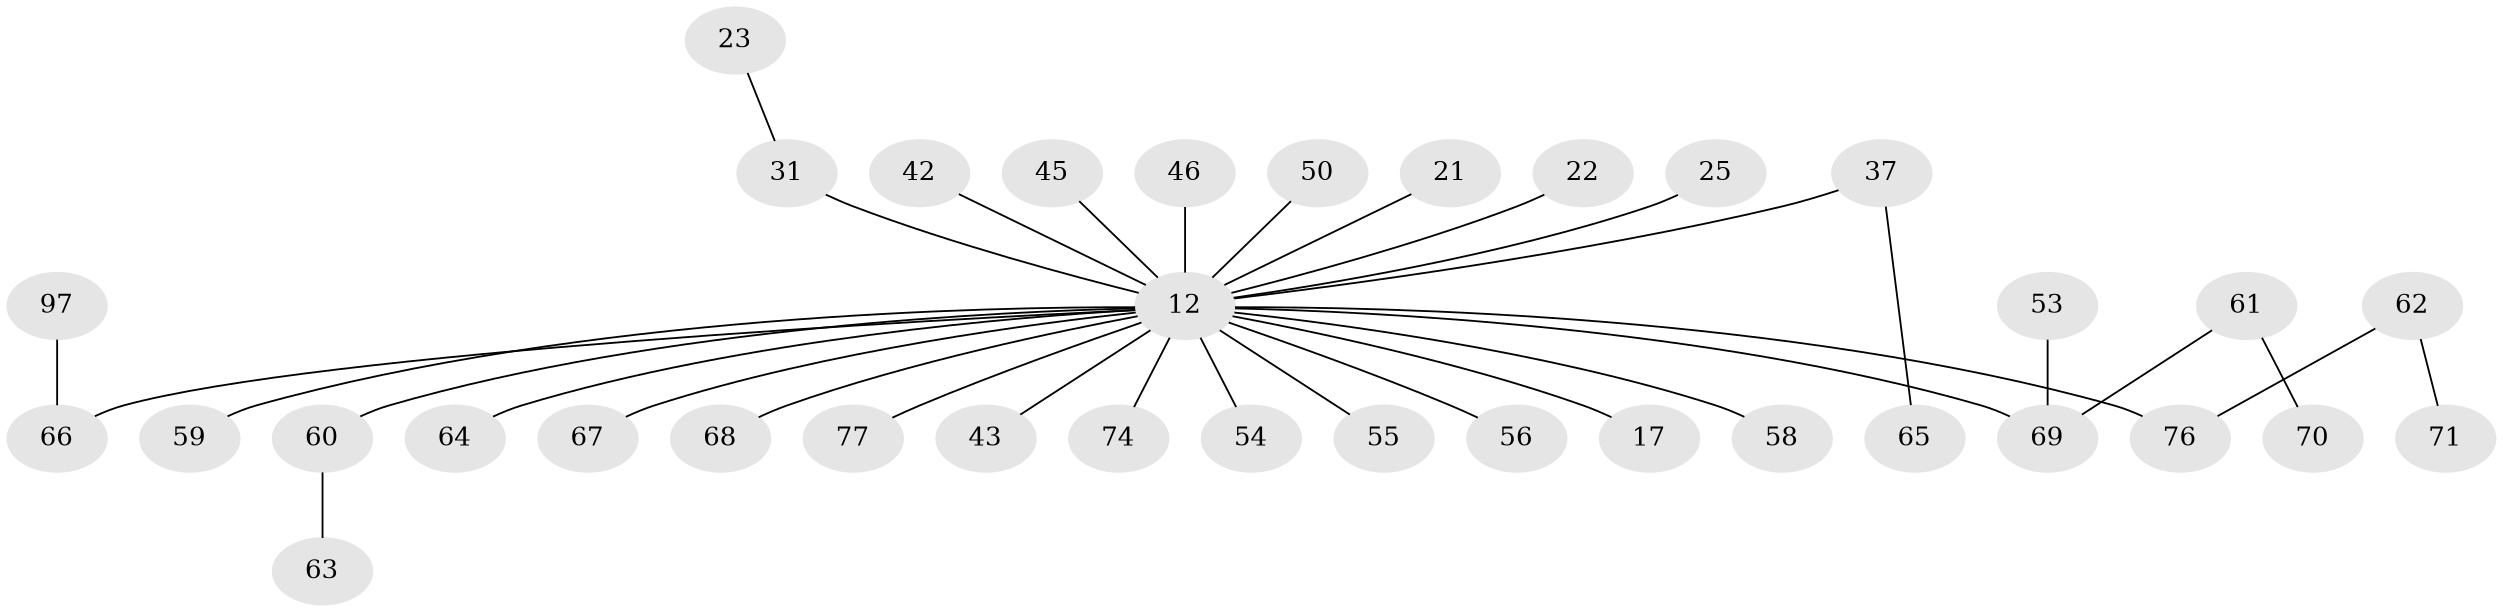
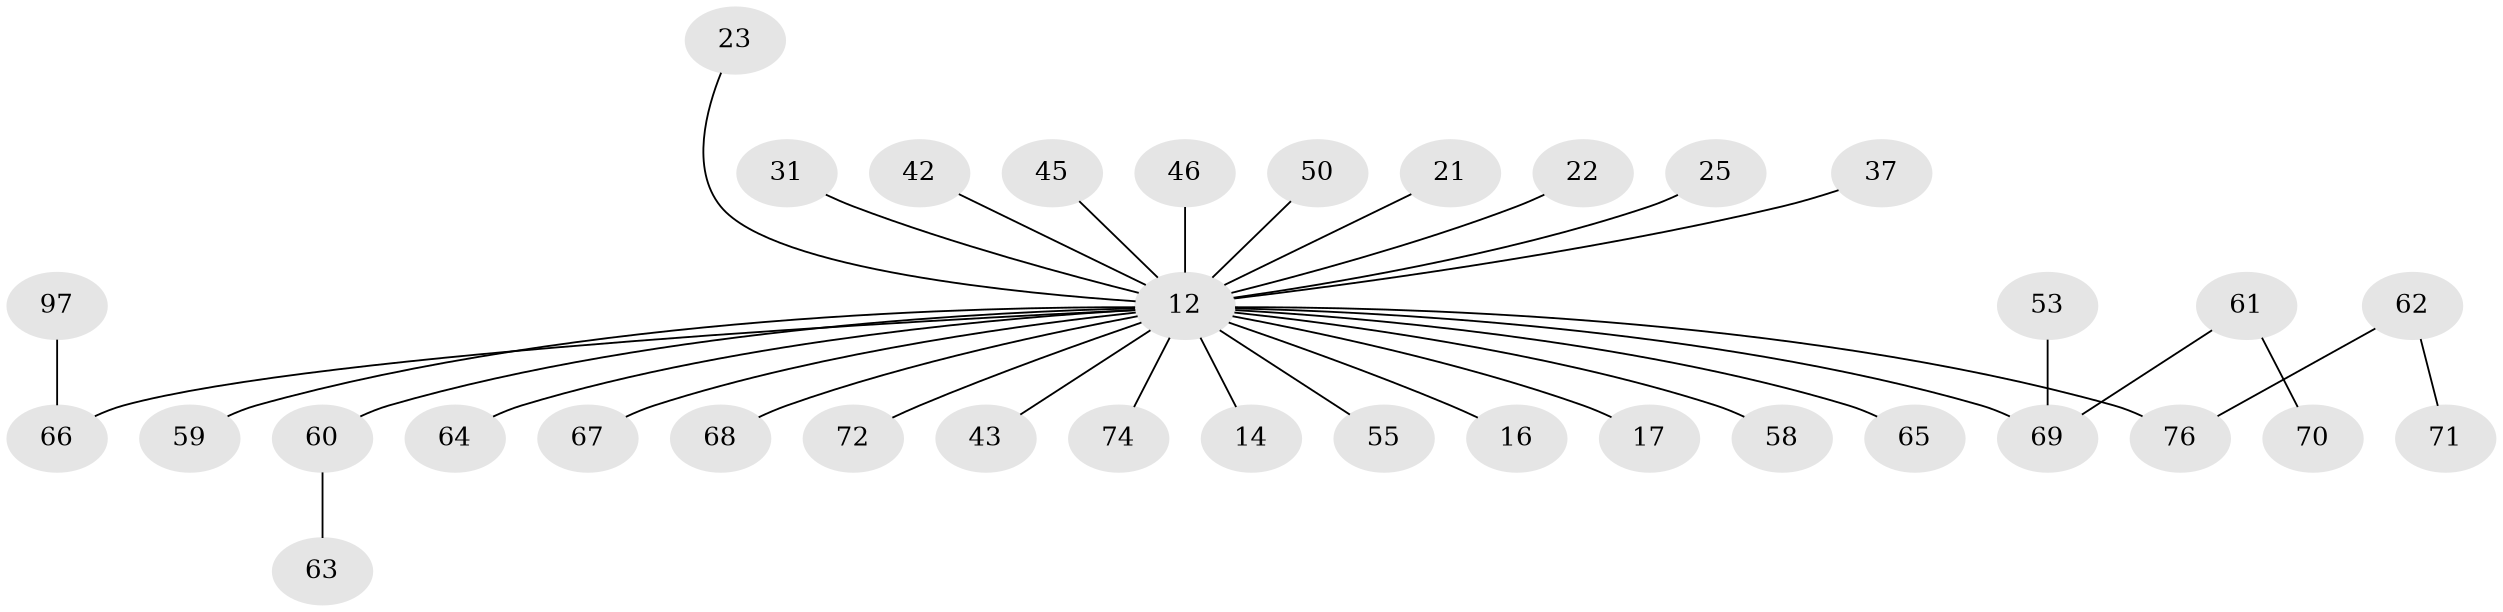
edge "23" -- "31": now "23" -- "12"
edge "37" -- "65": now "12" -- "65"
node "77": label "77" -> "72"
node "54": label "54" -> "14"
node "56": label "56" -> "16"
